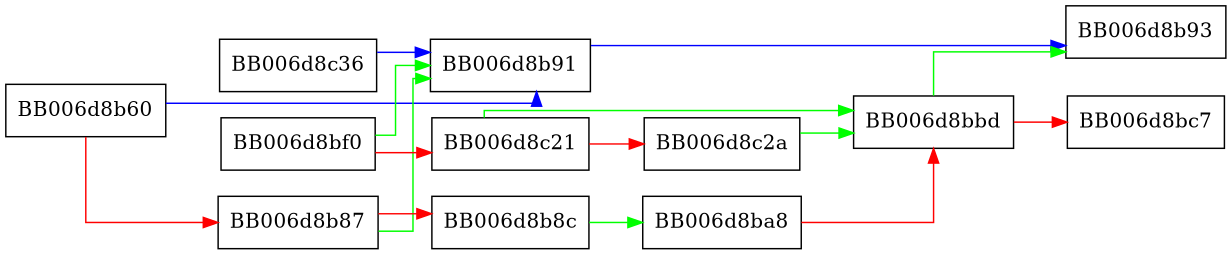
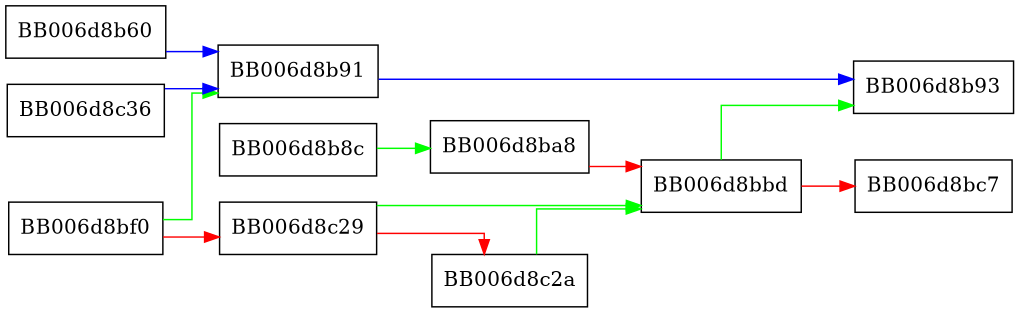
node "BB006d8c21": label "BB006d8c21" -> "BB006d8c29"
node "BB006d8b87": removed
